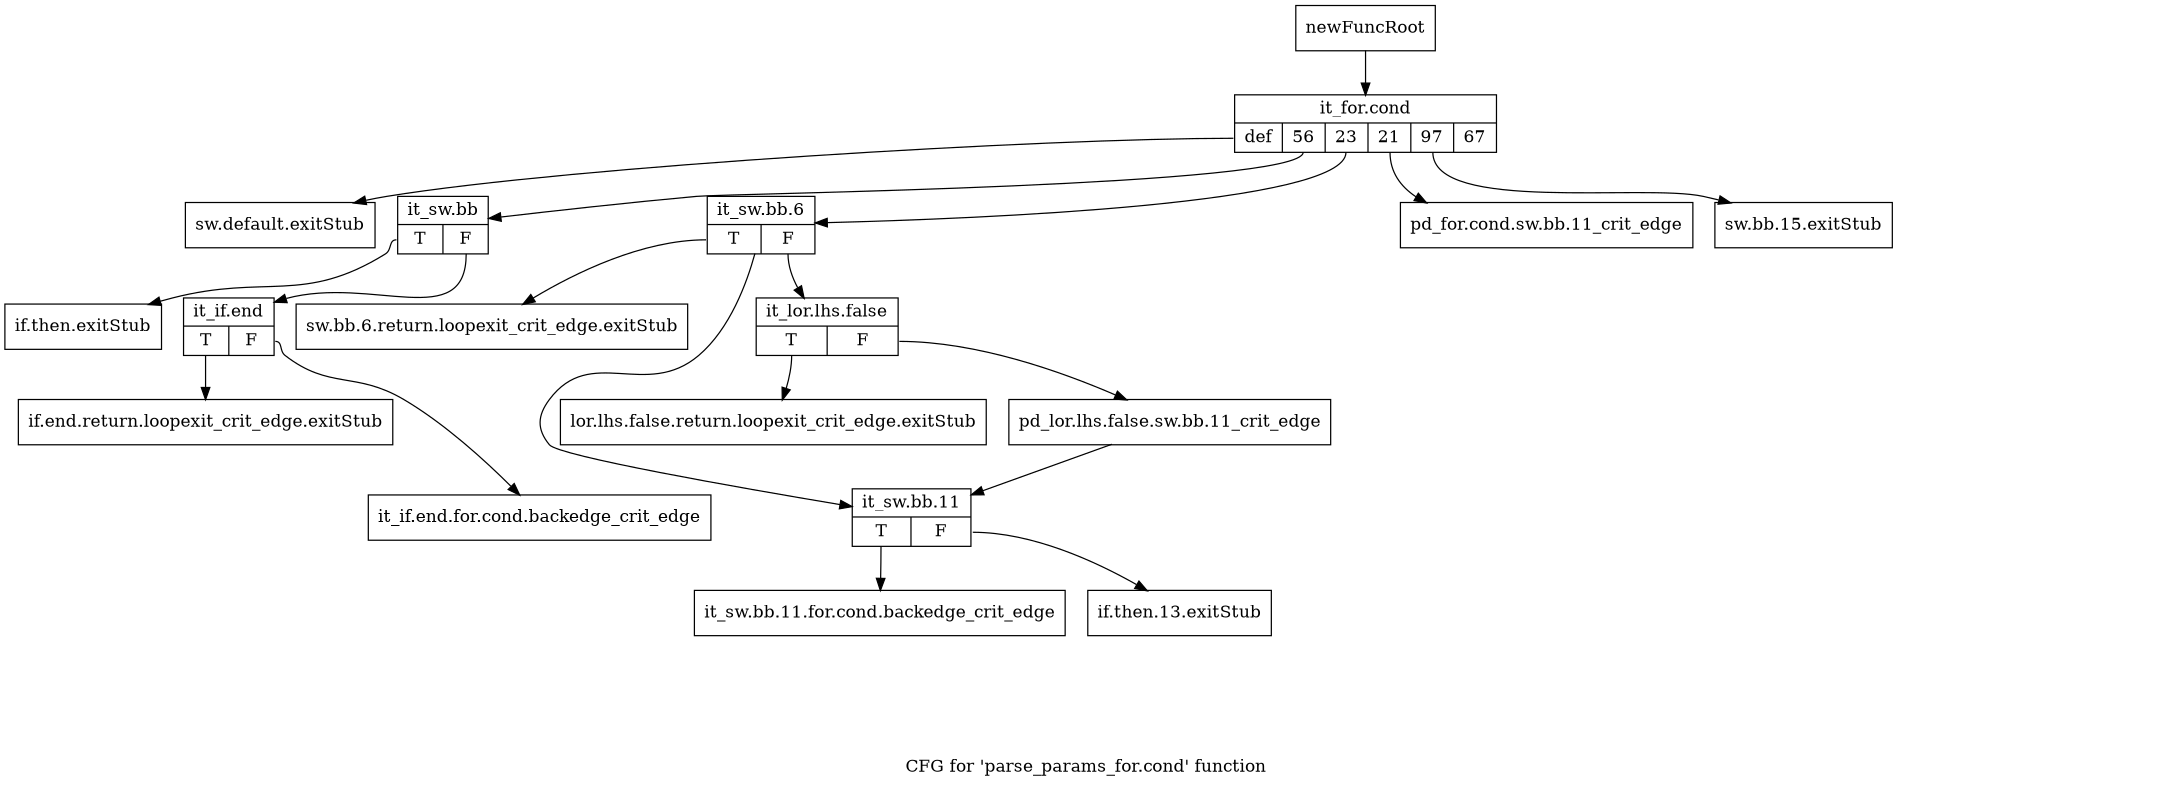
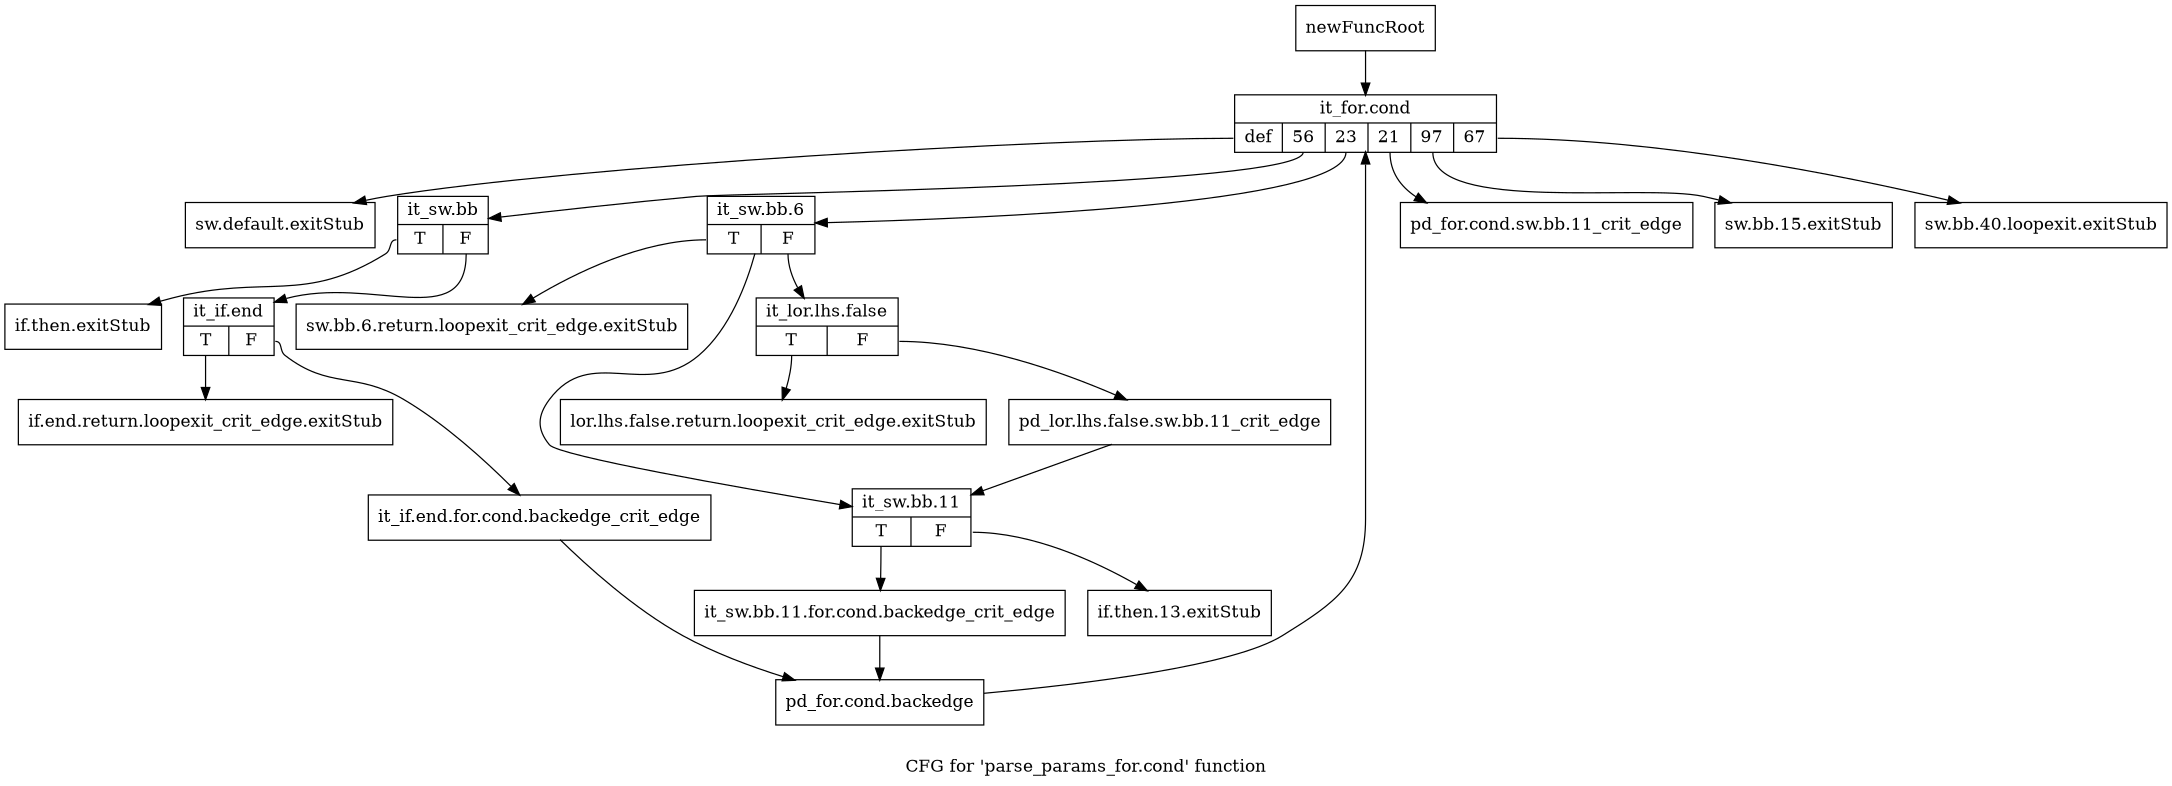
node "sw.bb.40.loopexit.exitStub": added
node "pd_for.cond.backedge": added
